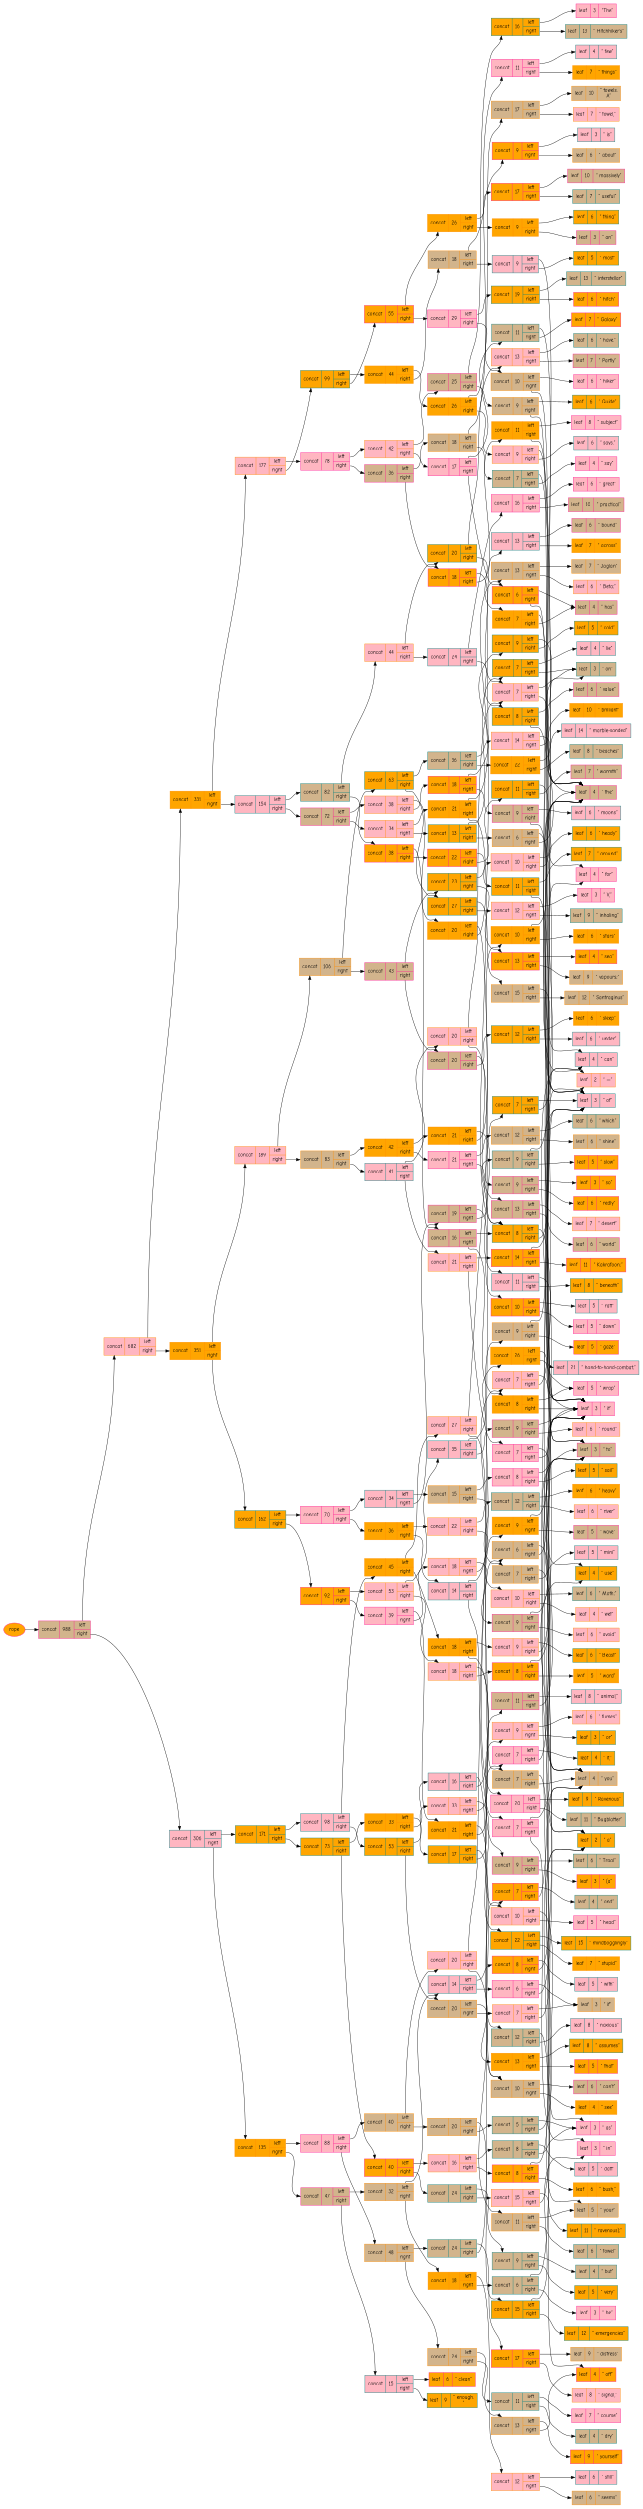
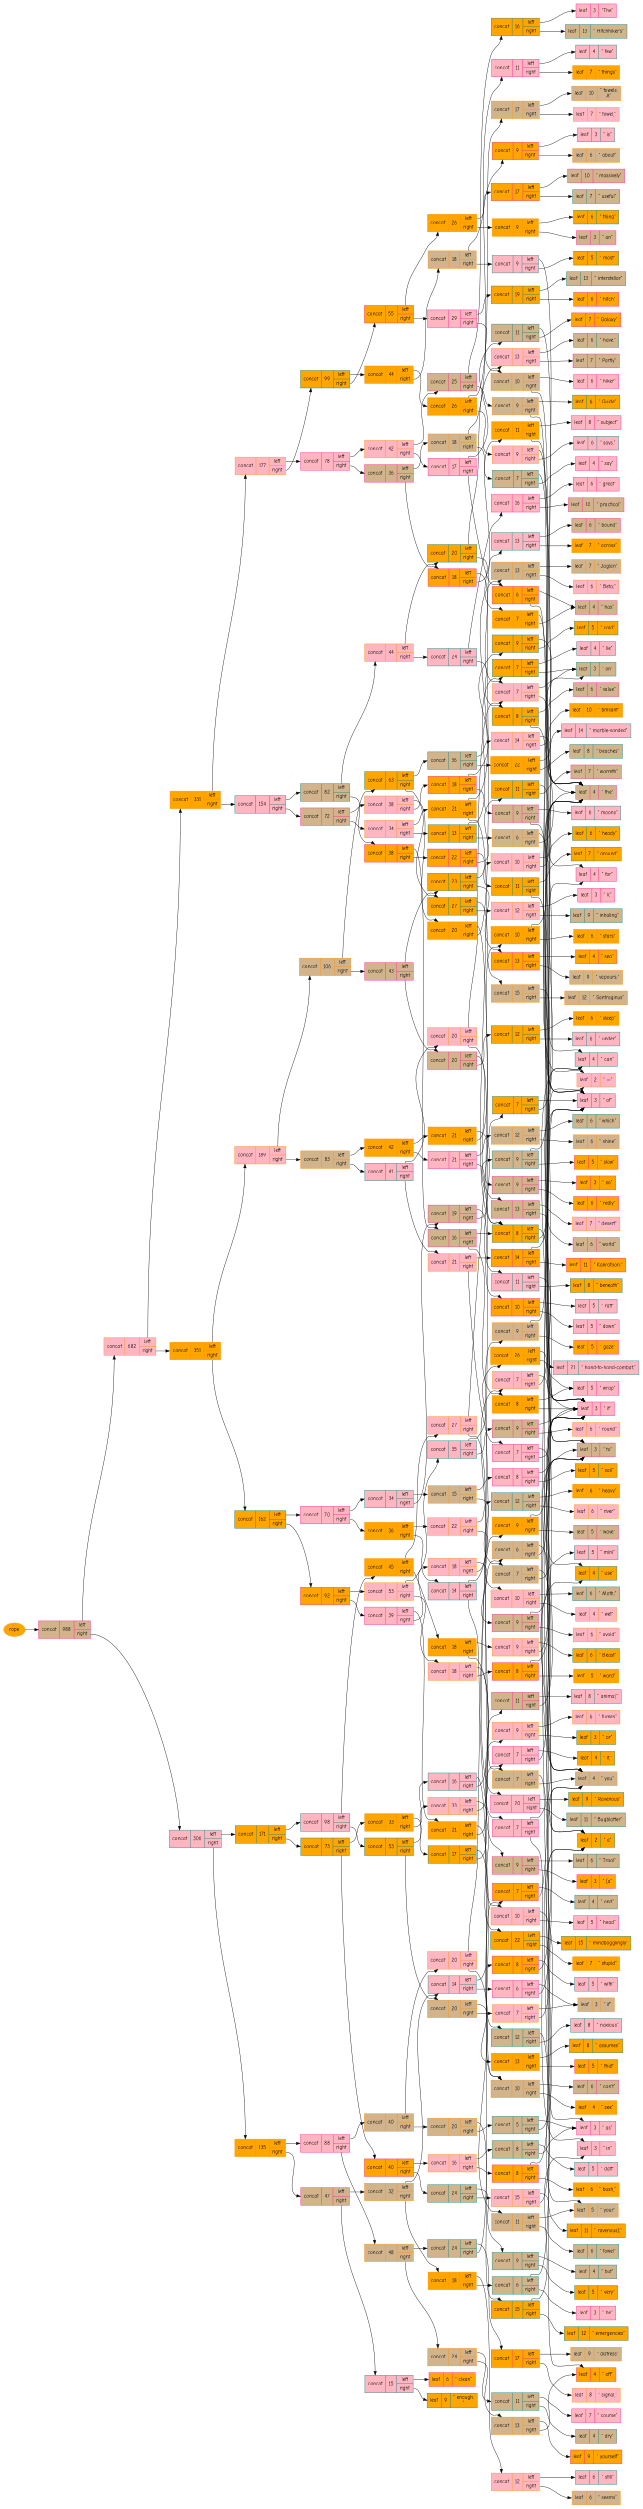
node "rope": color deeppink -> darkorange
